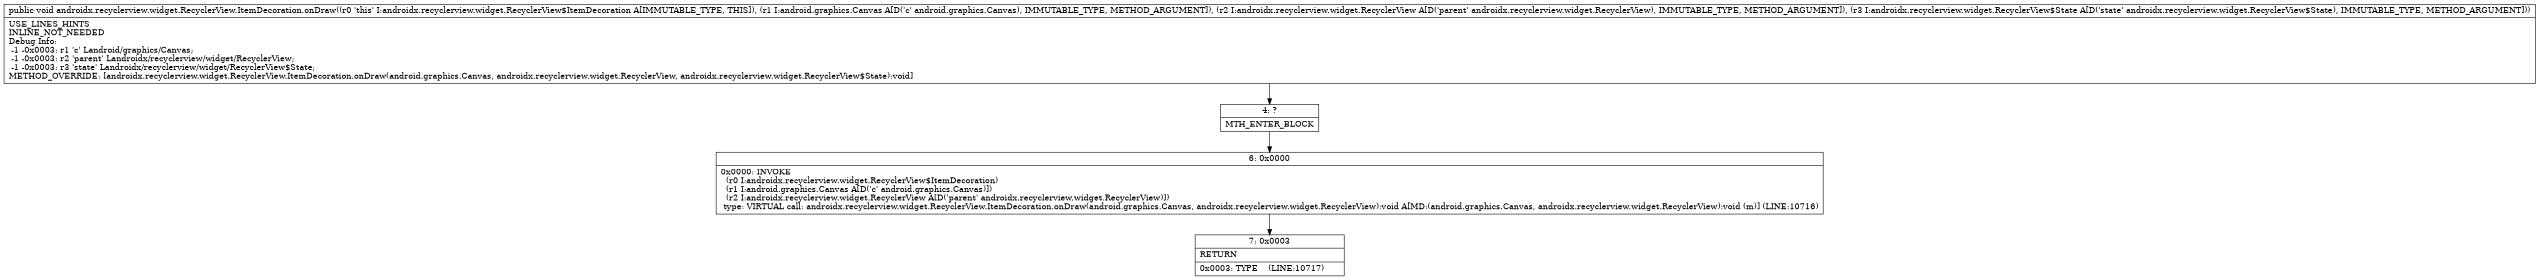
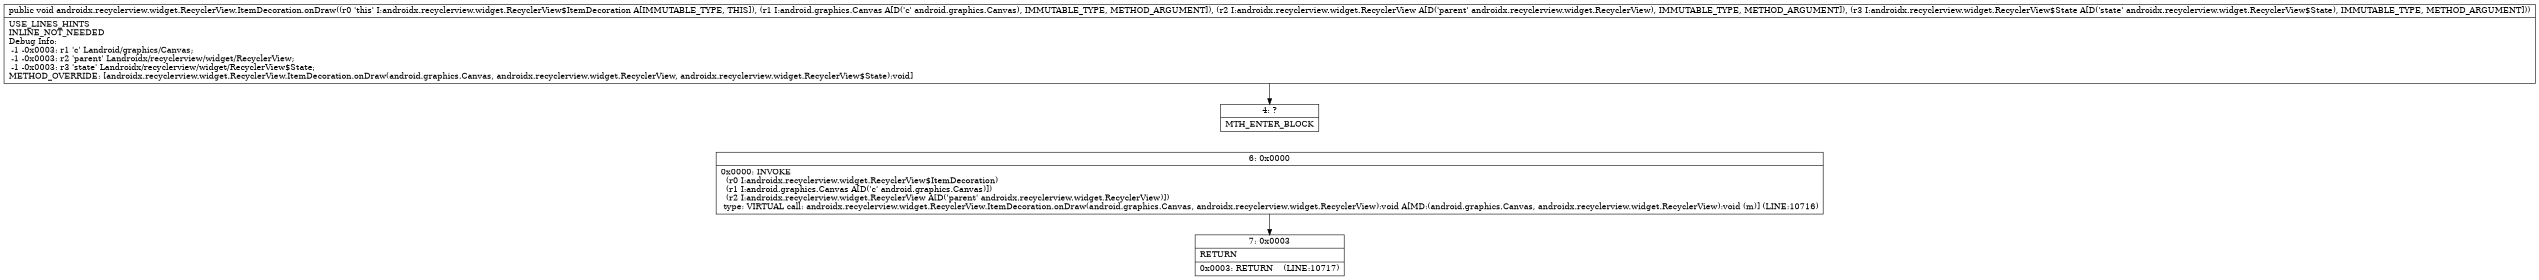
edge "4: ?" -> "6: 0x0000": removed
node "7: 0x0003": text "0x0003: TYPE    (LINE:10717)" -> "0x0003: RETURN    (LINE:10717)"
